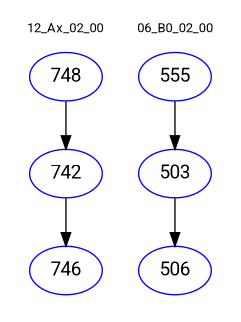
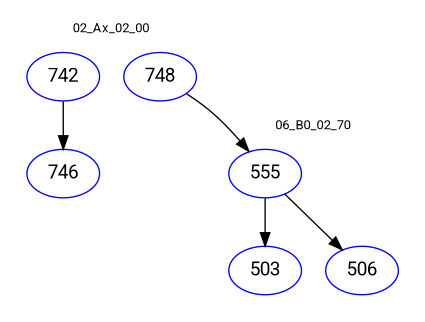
cluster "12_Ax_02_00": label "12_Ax_02_00" -> "02_Ax_02_00"
cluster "06_B0_02_00": label "06_B0_02_00" -> "06_B0_02_70"
edge "748" -> "742": now "748" -> "555"
edge "503" -> "506": now "555" -> "506"
